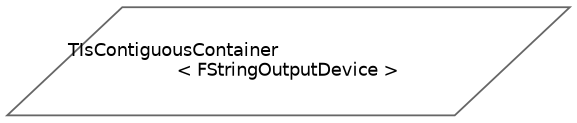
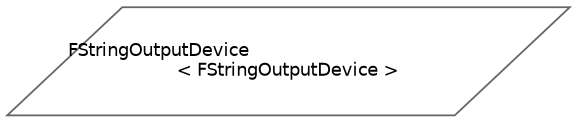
node "TIsContiguousContainer < FStringOutputDevice >": label "TIsContiguousContainer < FStringOutputDevice >" -> "FStringOutputDevice < FStringOutputDevice >"
